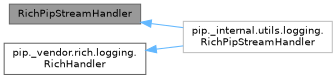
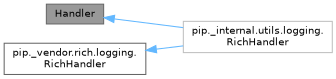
node "RichPipStreamHandler": label "RichPipStreamHandler" -> "Handler"
node "pip._internal.utils.logging. RichPipStreamHandler": label "pip._internal.utils.logging. RichPipStreamHandler" -> "pip._internal.utils.logging. RichHandler"
